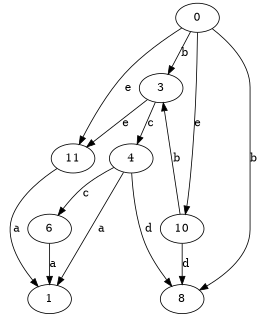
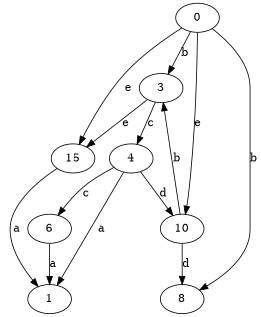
node "11": label "11" -> "15"
edge "4" -> "8": now "4" -> "10"
